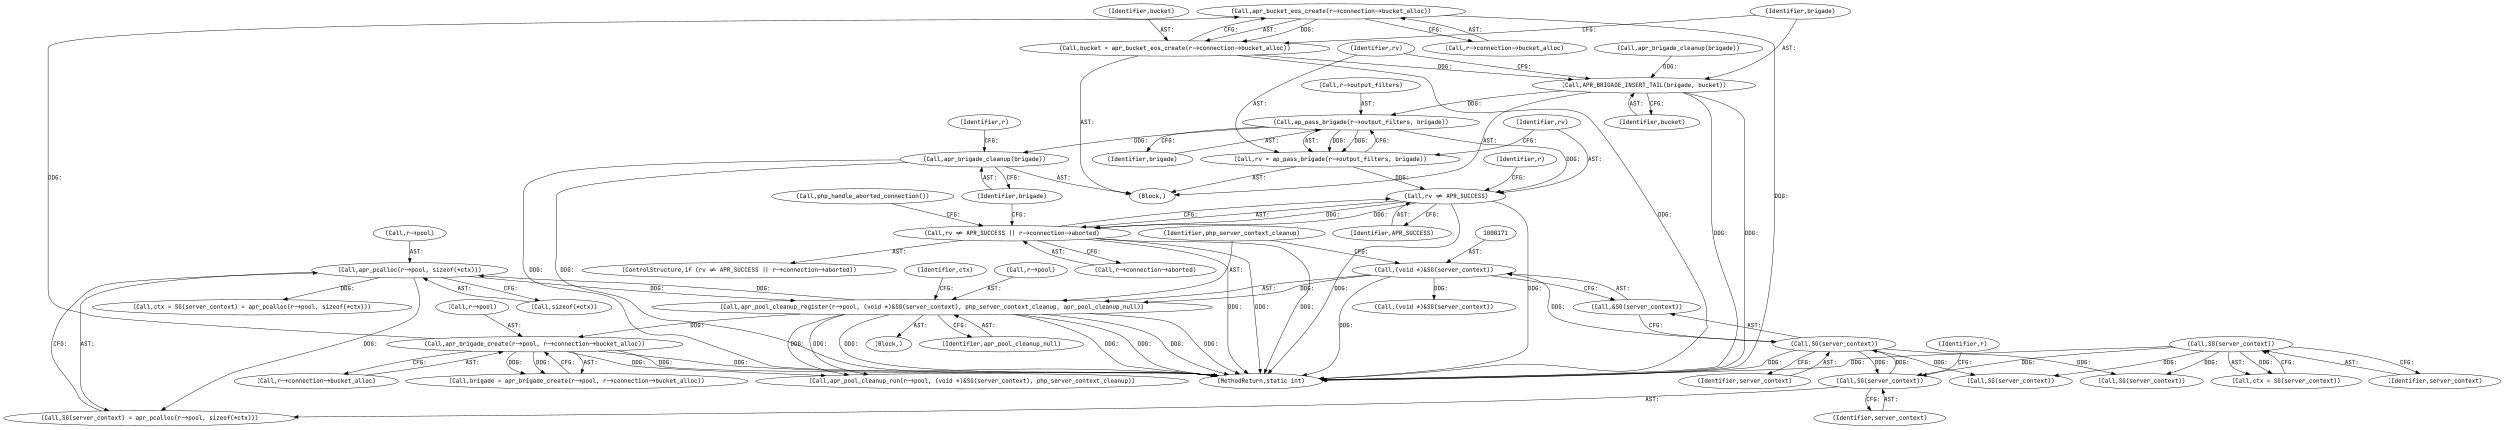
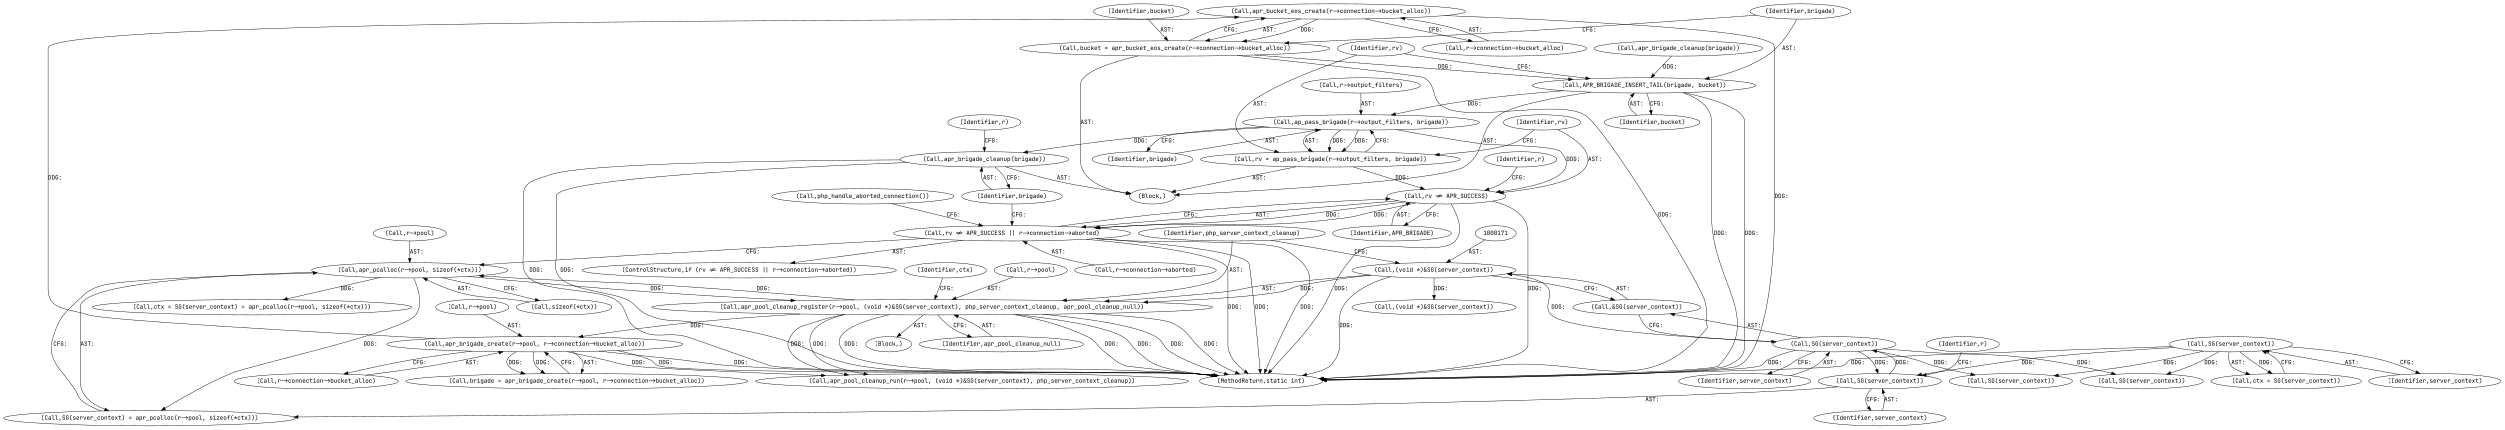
node "(Identifier,APR_SUCCESS)": label "(Identifier,APR_SUCCESS)" -> "(Identifier,APR_BRIGADE)"
edge "(Call,rv != APR_SUCCESS || r->connection->aborted)" -> "(Call,r->connection->aborted)": now "(Call,rv != APR_SUCCESS || r->connection->aborted)" -> "(Call,apr_pcalloc(r->pool, sizeof(*ctx)))"
